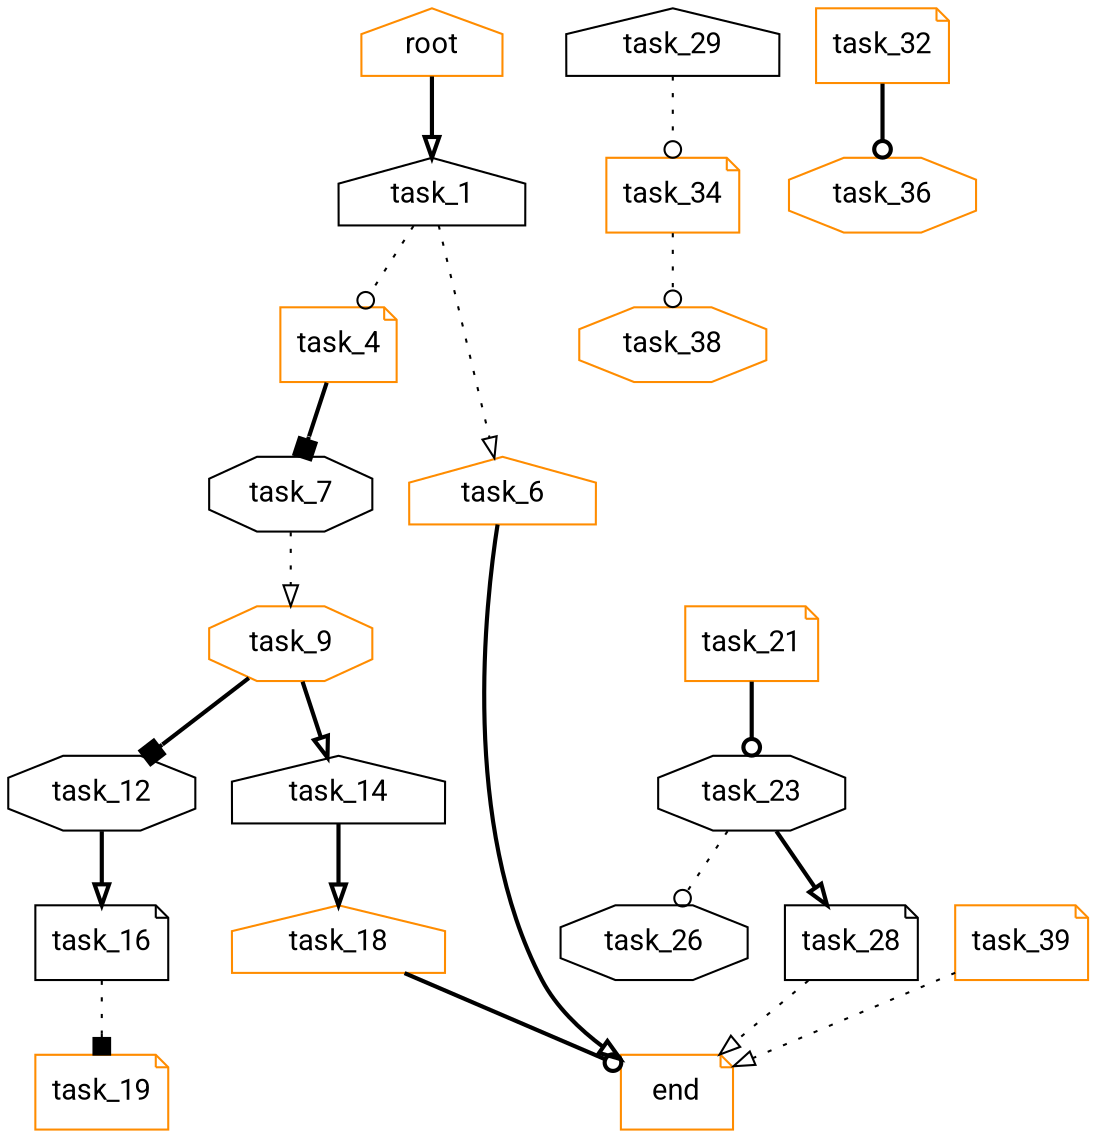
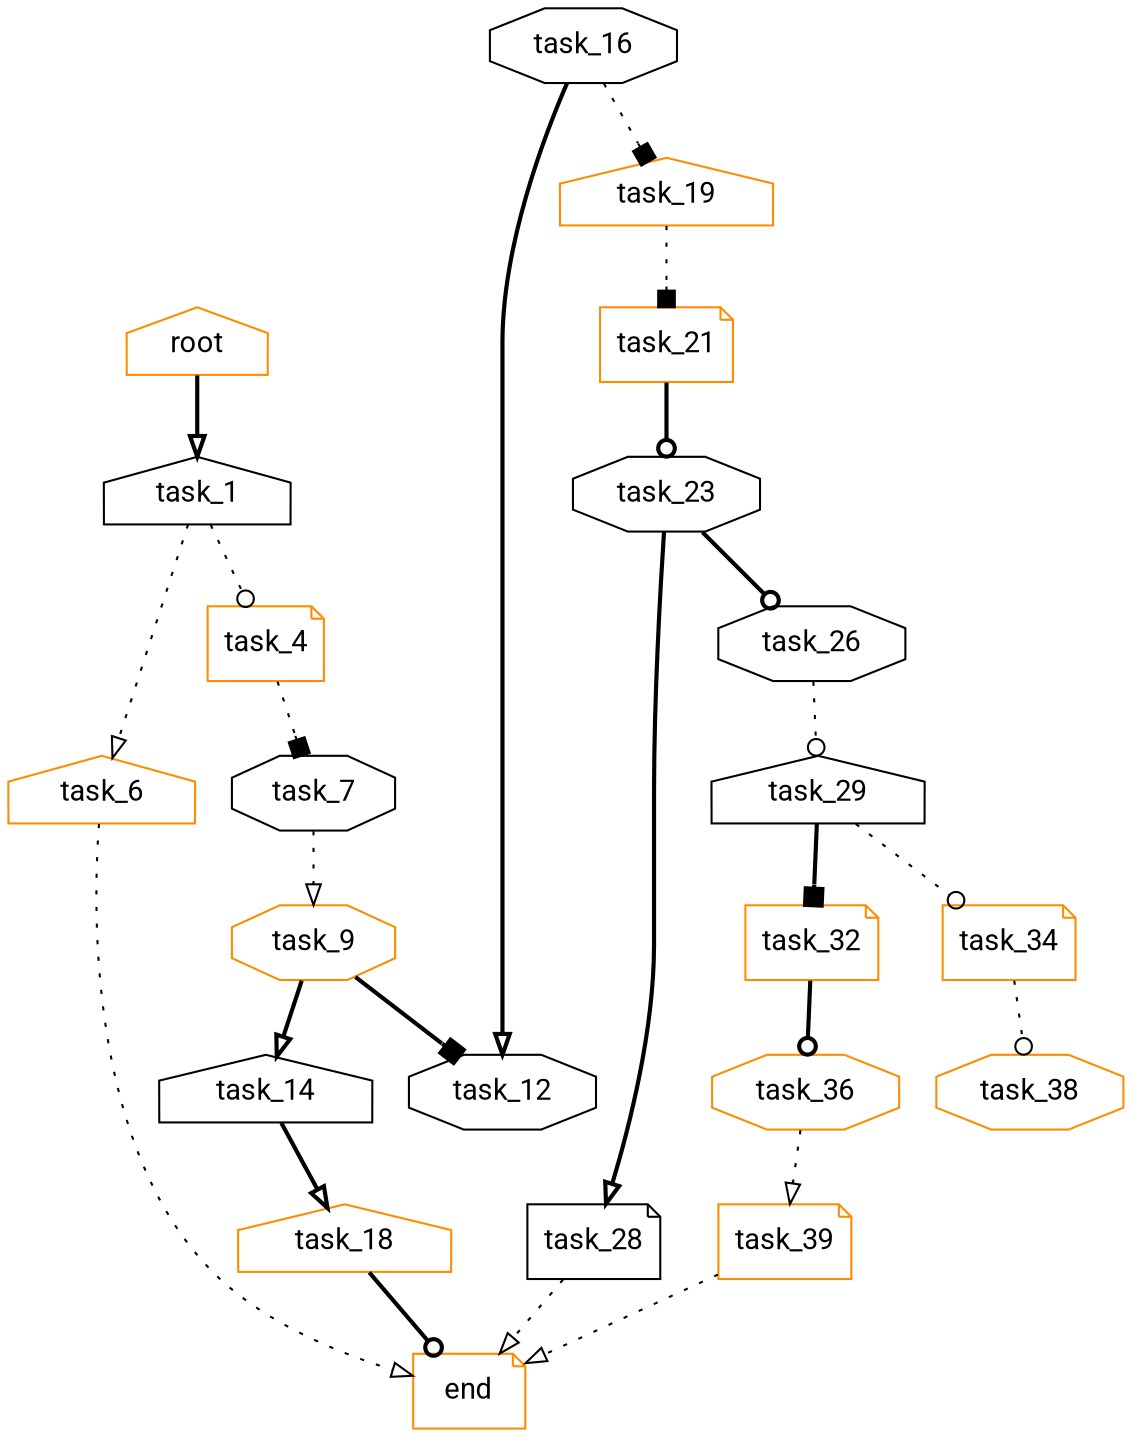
edge "task_19" -> "task_21": added
edge "task_4" -> "task_7": style bold -> dotted
edge "task_26" -> "task_29": added
edge "task_6" -> "end": style bold -> dotted
edge "task_29" -> "task_32": added
edge "task_12" -> "task_16": reversed
edge "task_23" -> "task_26": style dotted -> bold
node "task_16": shape note -> octagon
node "task_19": shape note -> house
edge "task_36" -> "task_39": added
